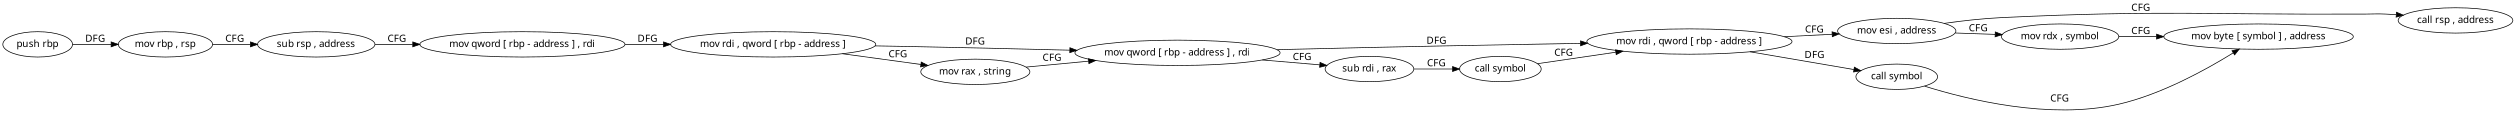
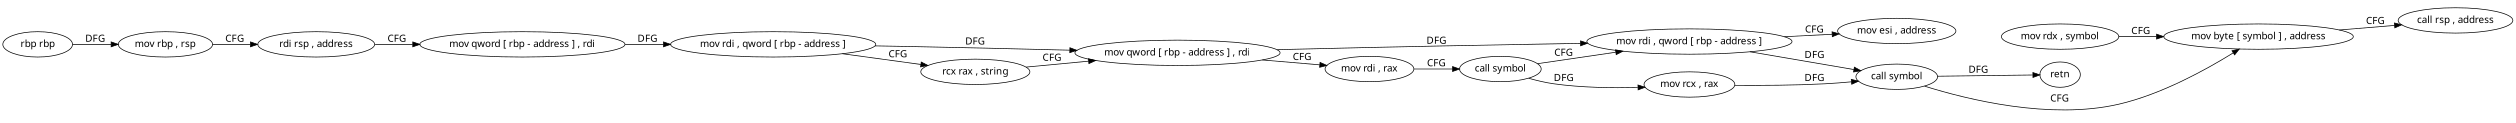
edge "mov esi , address" -> "call rsp , address": now "mov byte [ symbol ] , address" -> "call rsp , address"
edge "mov esi , address" -> "mov rdx , symbol": removed, label "CFG"
node "push rbp": label "push rbp" -> "rbp rbp"
node "sub rsp , address": label "sub rsp , address" -> "rdi rsp , address"
node "sub rdi , rax": label "sub rdi , rax" -> "mov rdi , rax"
node "mov rax , string": label "mov rax , string" -> "rcx rax , string"
node "retn": added
node "mov rcx , rax": added
